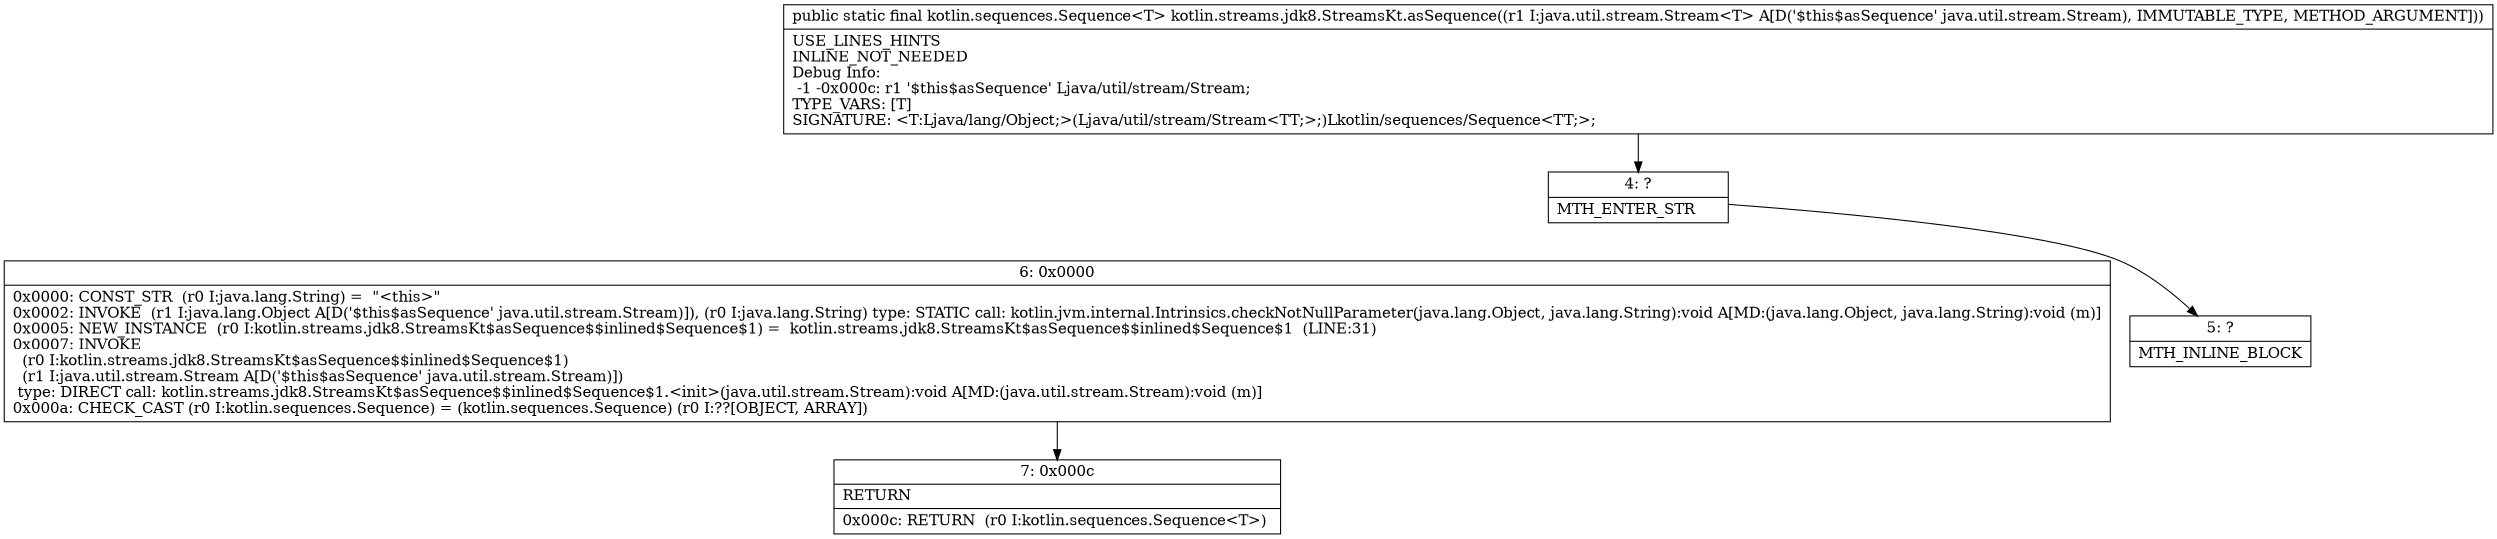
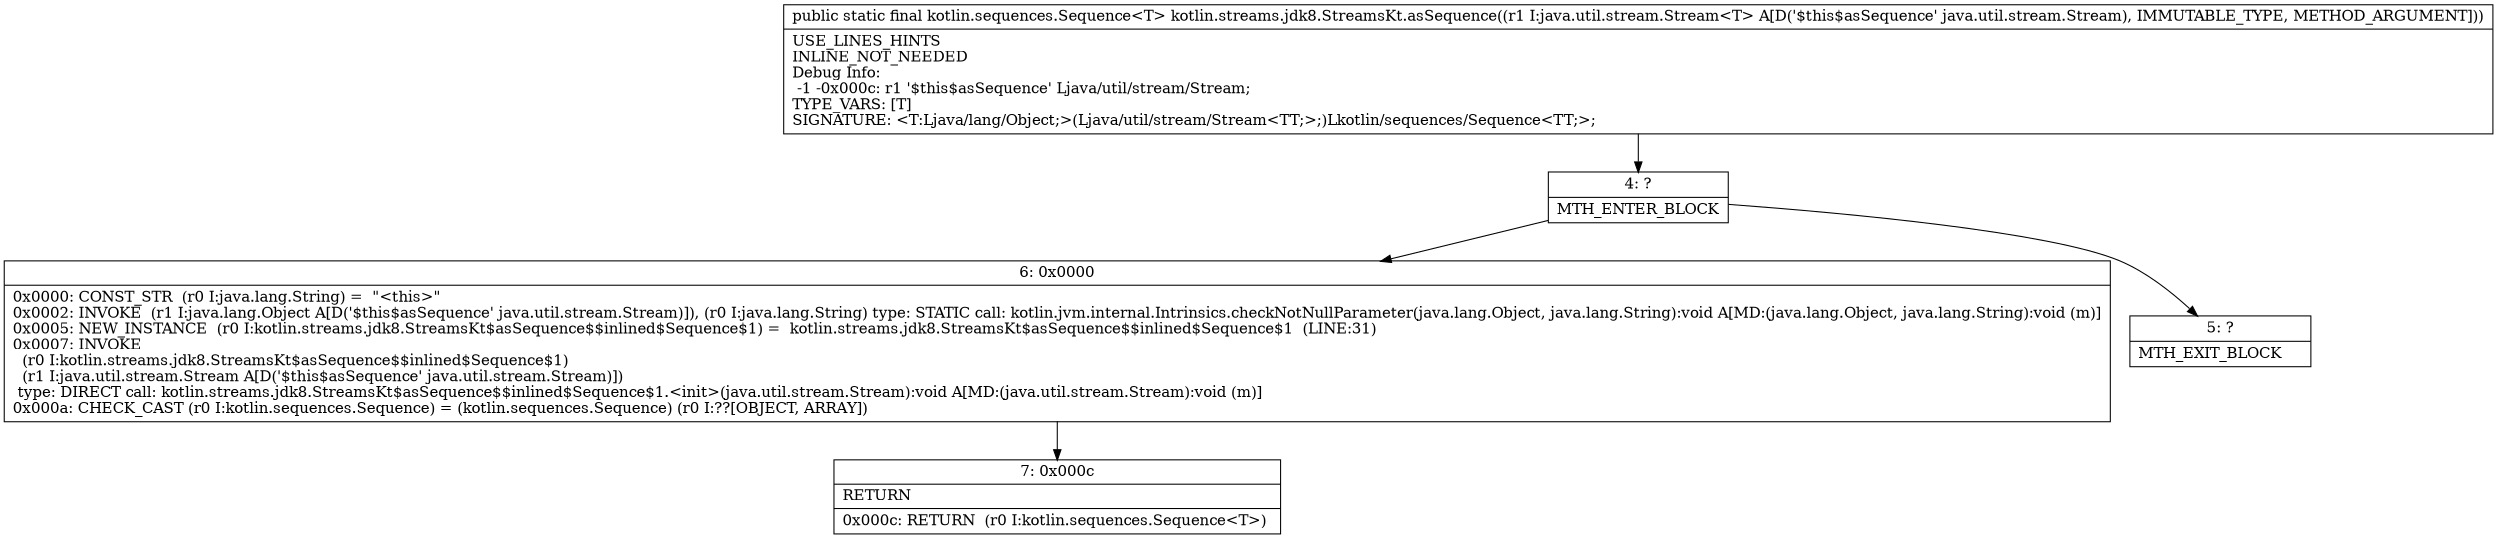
node "4: ?": text "MTH_ENTER_STR" -> "MTH_ENTER_BLOCK"
edge "4: ?" -> "6: 0x0000": added
node "5: ?": text "MTH_INLINE_BLOCK" -> "MTH_EXIT_BLOCK"
